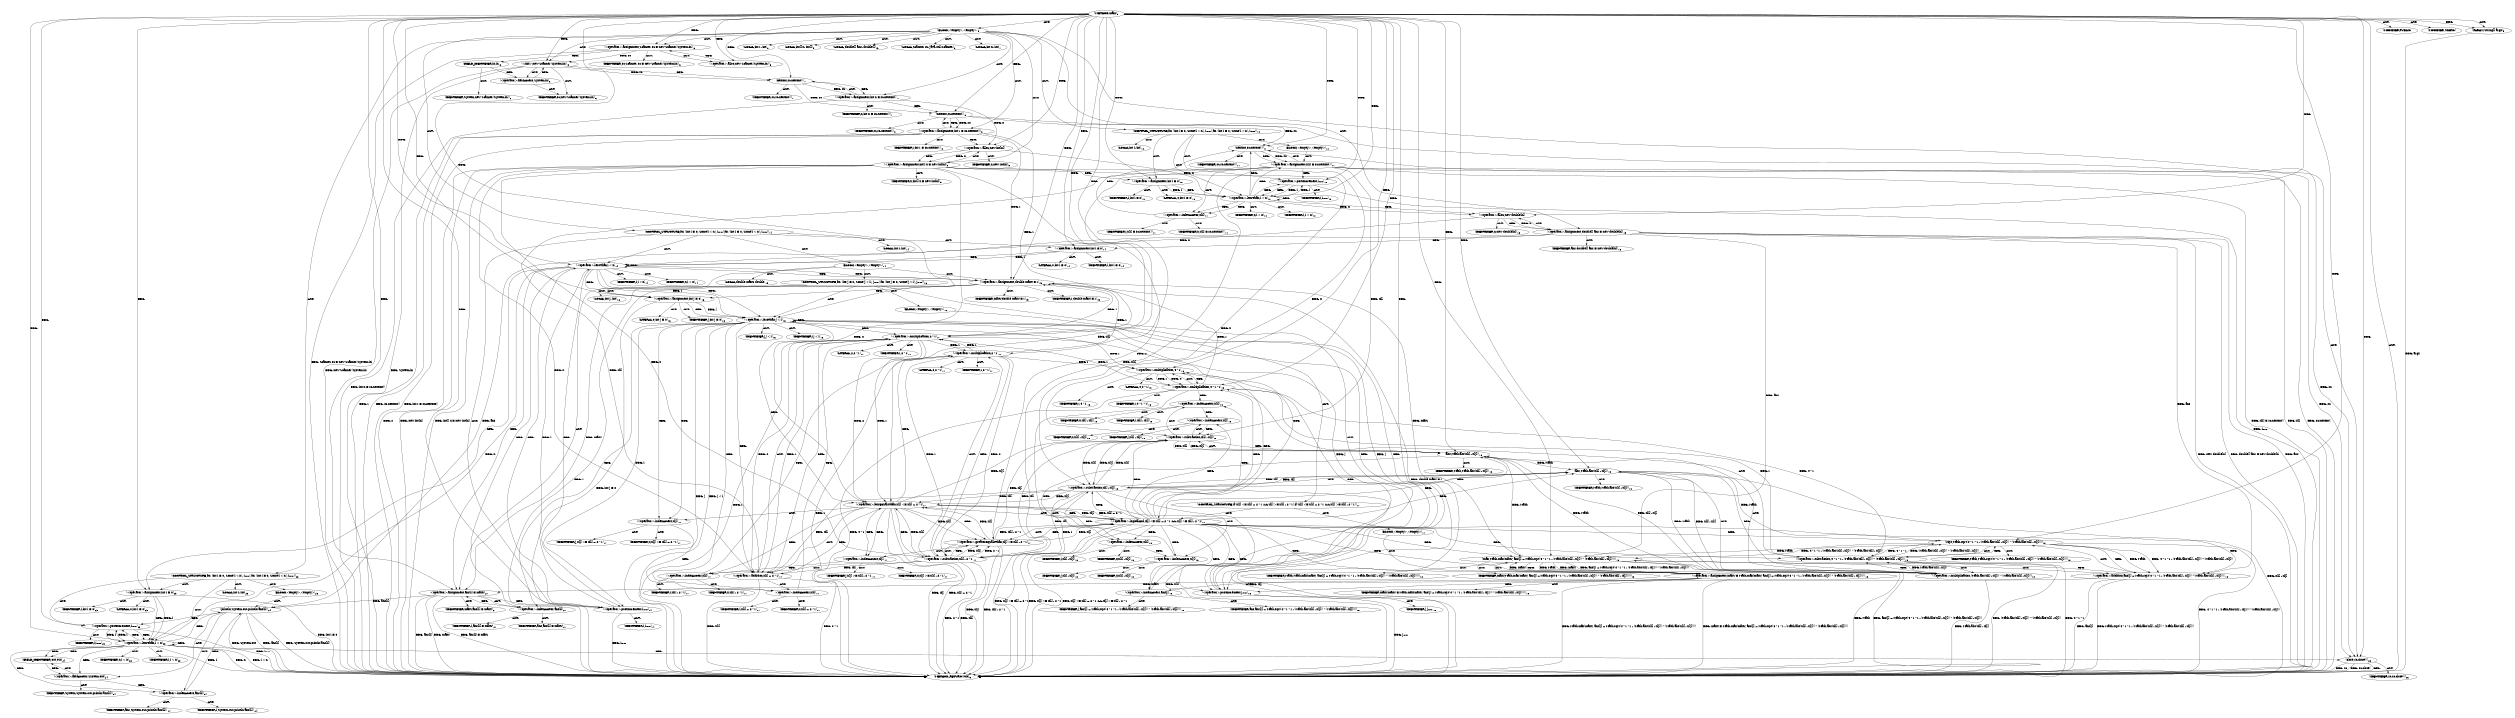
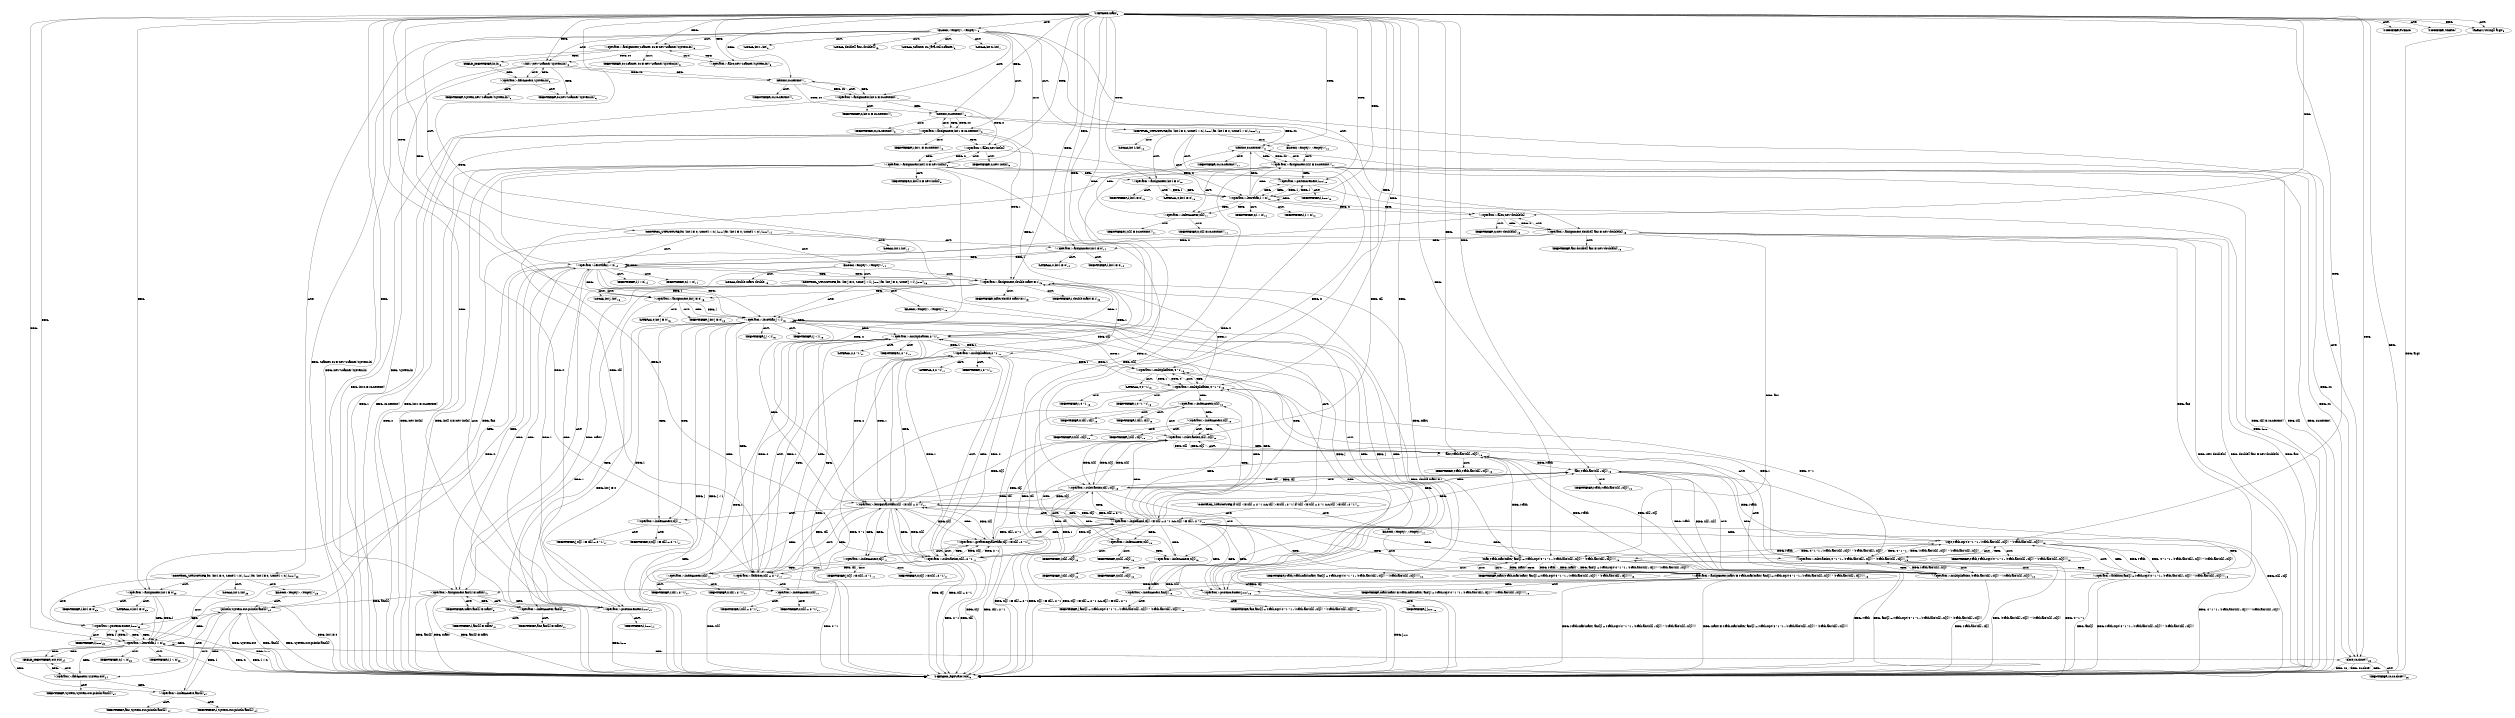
node "(LOCAL,int[] x: int[])": removed
edge "(FIELD_IDENTIFIER,in,in)" -> "(IDENTIFIER,System,new Scanner(System.in))": now "(<operator>.fieldAccess,System.in)" -> "(IDENTIFIER,System,new Scanner(System.in))"
edge "(<init>,new Scanner(System.in))" -> "(IDENTIFIER,sc,new Scanner(System.in))": label "AST: " -> "CFG: "
edge "(METHOD,main)" -> "(METHOD_RETURN,void)": label "AST: " -> "CDG: "
edge "(<operator>.multiplication,4 * r)" -> "(IDENTIFIER,r,4 * r)": now "(<operator>.multiplication,4 * r * r)" -> "(IDENTIFIER,r,4 * r)"
node "(<operator>.assignment,ans[i] = maxY)": text "21" -> "41"
